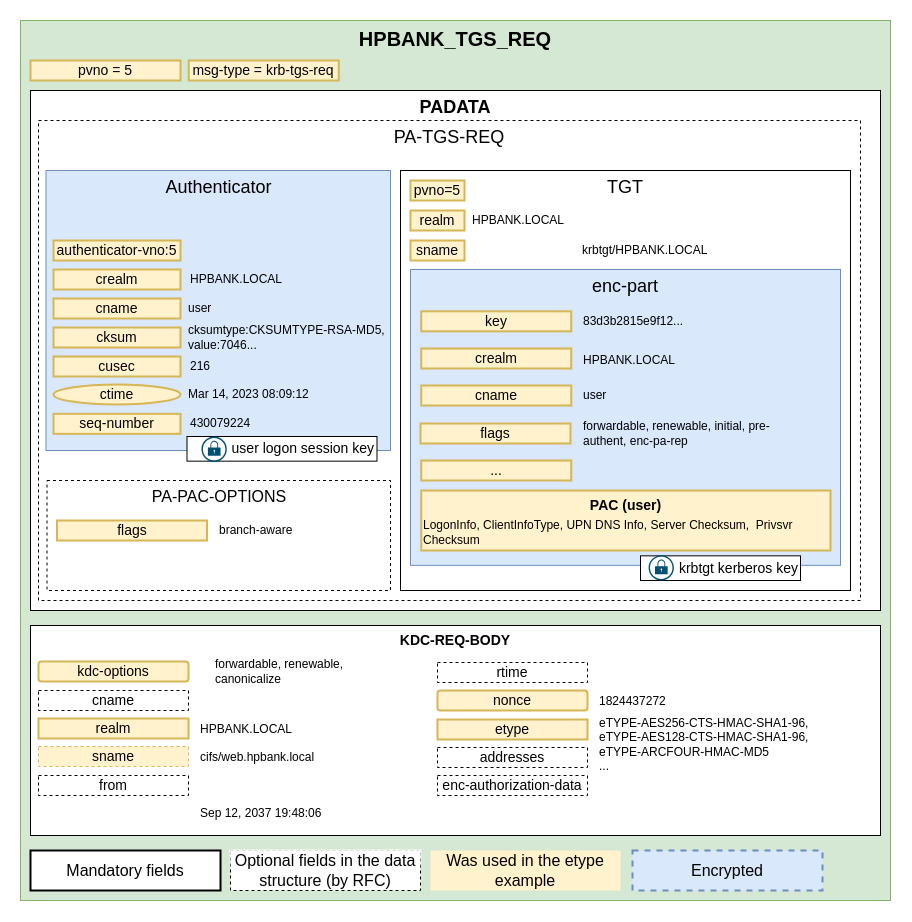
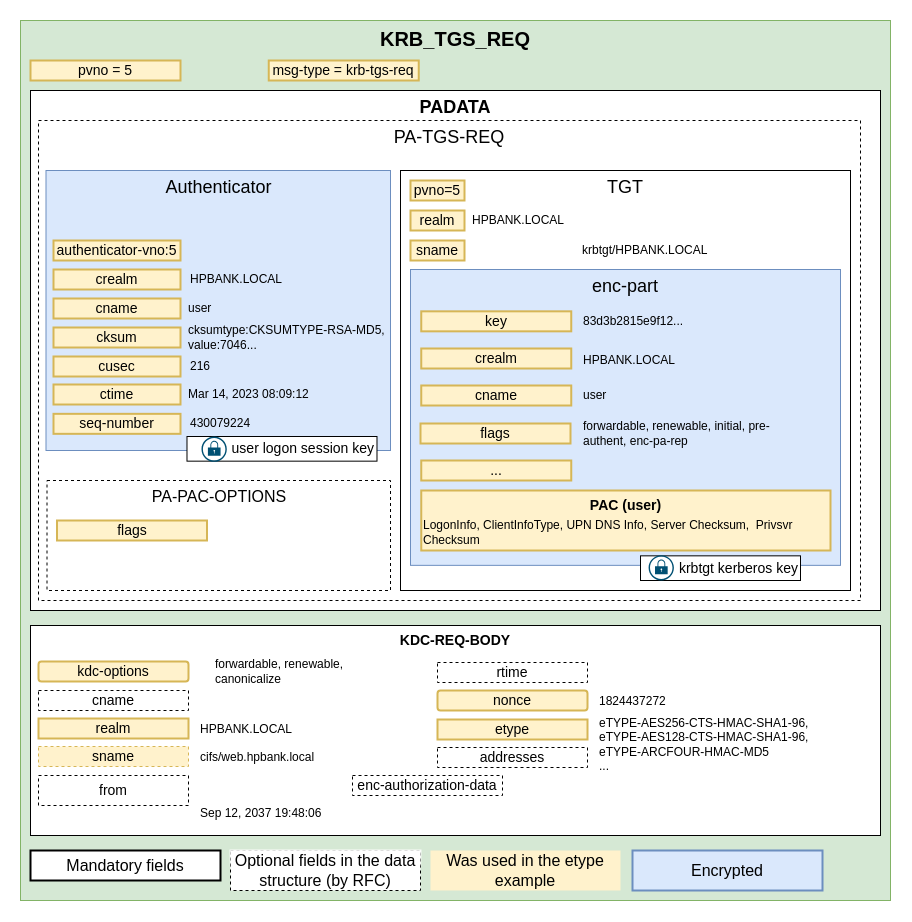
node "HPBANK_TGS_REQ": label "HPBANK_TGS_REQ" -> "KRB_TGS_REQ"
node "msg-type = krb-tgs-req": moved (264, 71) -> (344, 71)
node "ctime": shape ellipse -> rectangle
node "branch-aware": removed
node "from": size 150x20 -> 150x30
node "enc-authorization-data": moved (513, 786) -> (428, 786)
node "Mandatory fields": size 190x40 -> 190x30
node "Encrypted": style dashed -> solid
